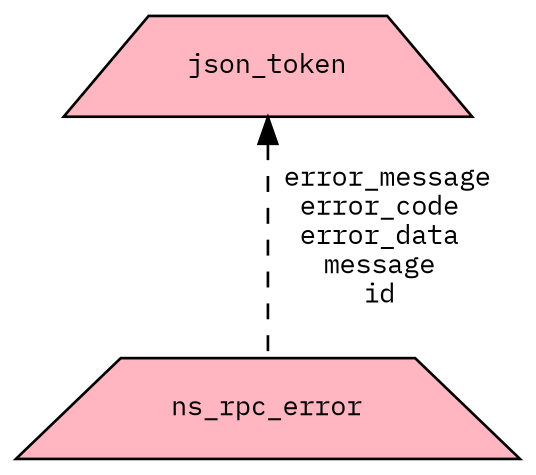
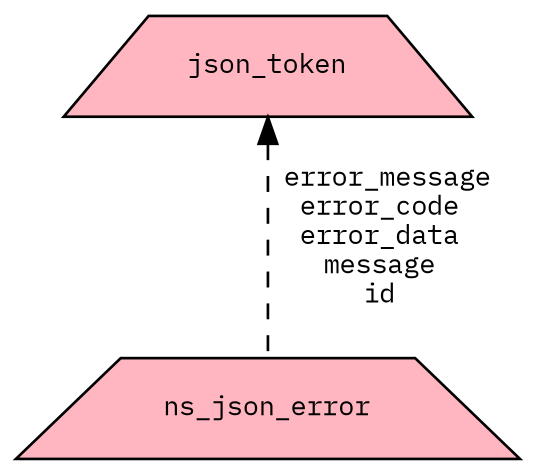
node "ns_rpc_error": label "ns_rpc_error" -> "ns_json_error"
